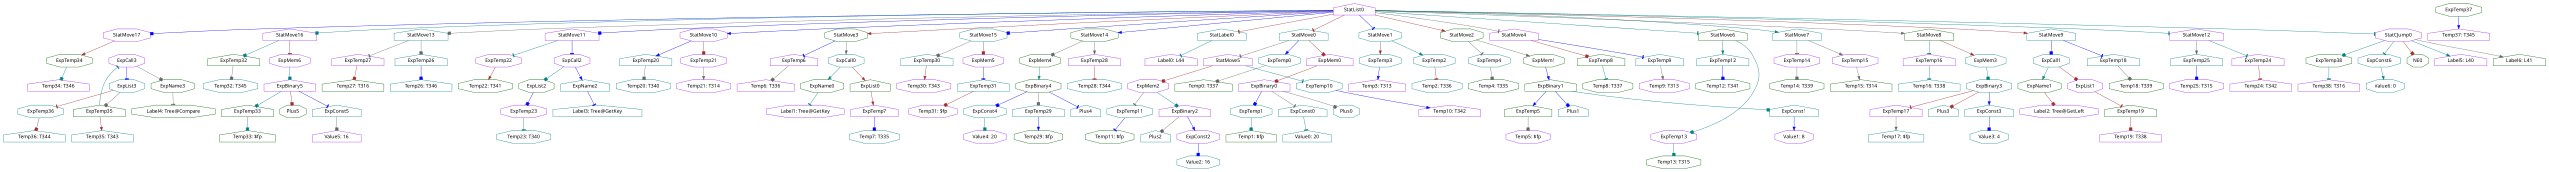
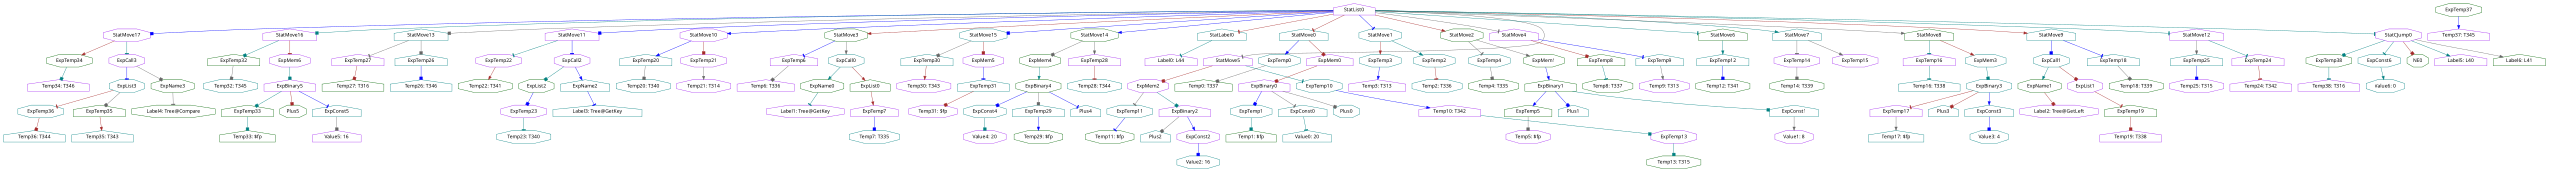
edge "StatMove0" -> "StatMove5": now "StatList0" -> "StatMove5"
edge "ExpTemp35" -> "ExpCall3": now "StatMove17" -> "ExpCall3"
node "Temp15: T314": removed
edge "StatMove6" -> "ExpTemp13": now "Temp10: T342" -> "ExpTemp13"
edge "ExpConst1" -> "Value1: 8": color blue -> gray40
